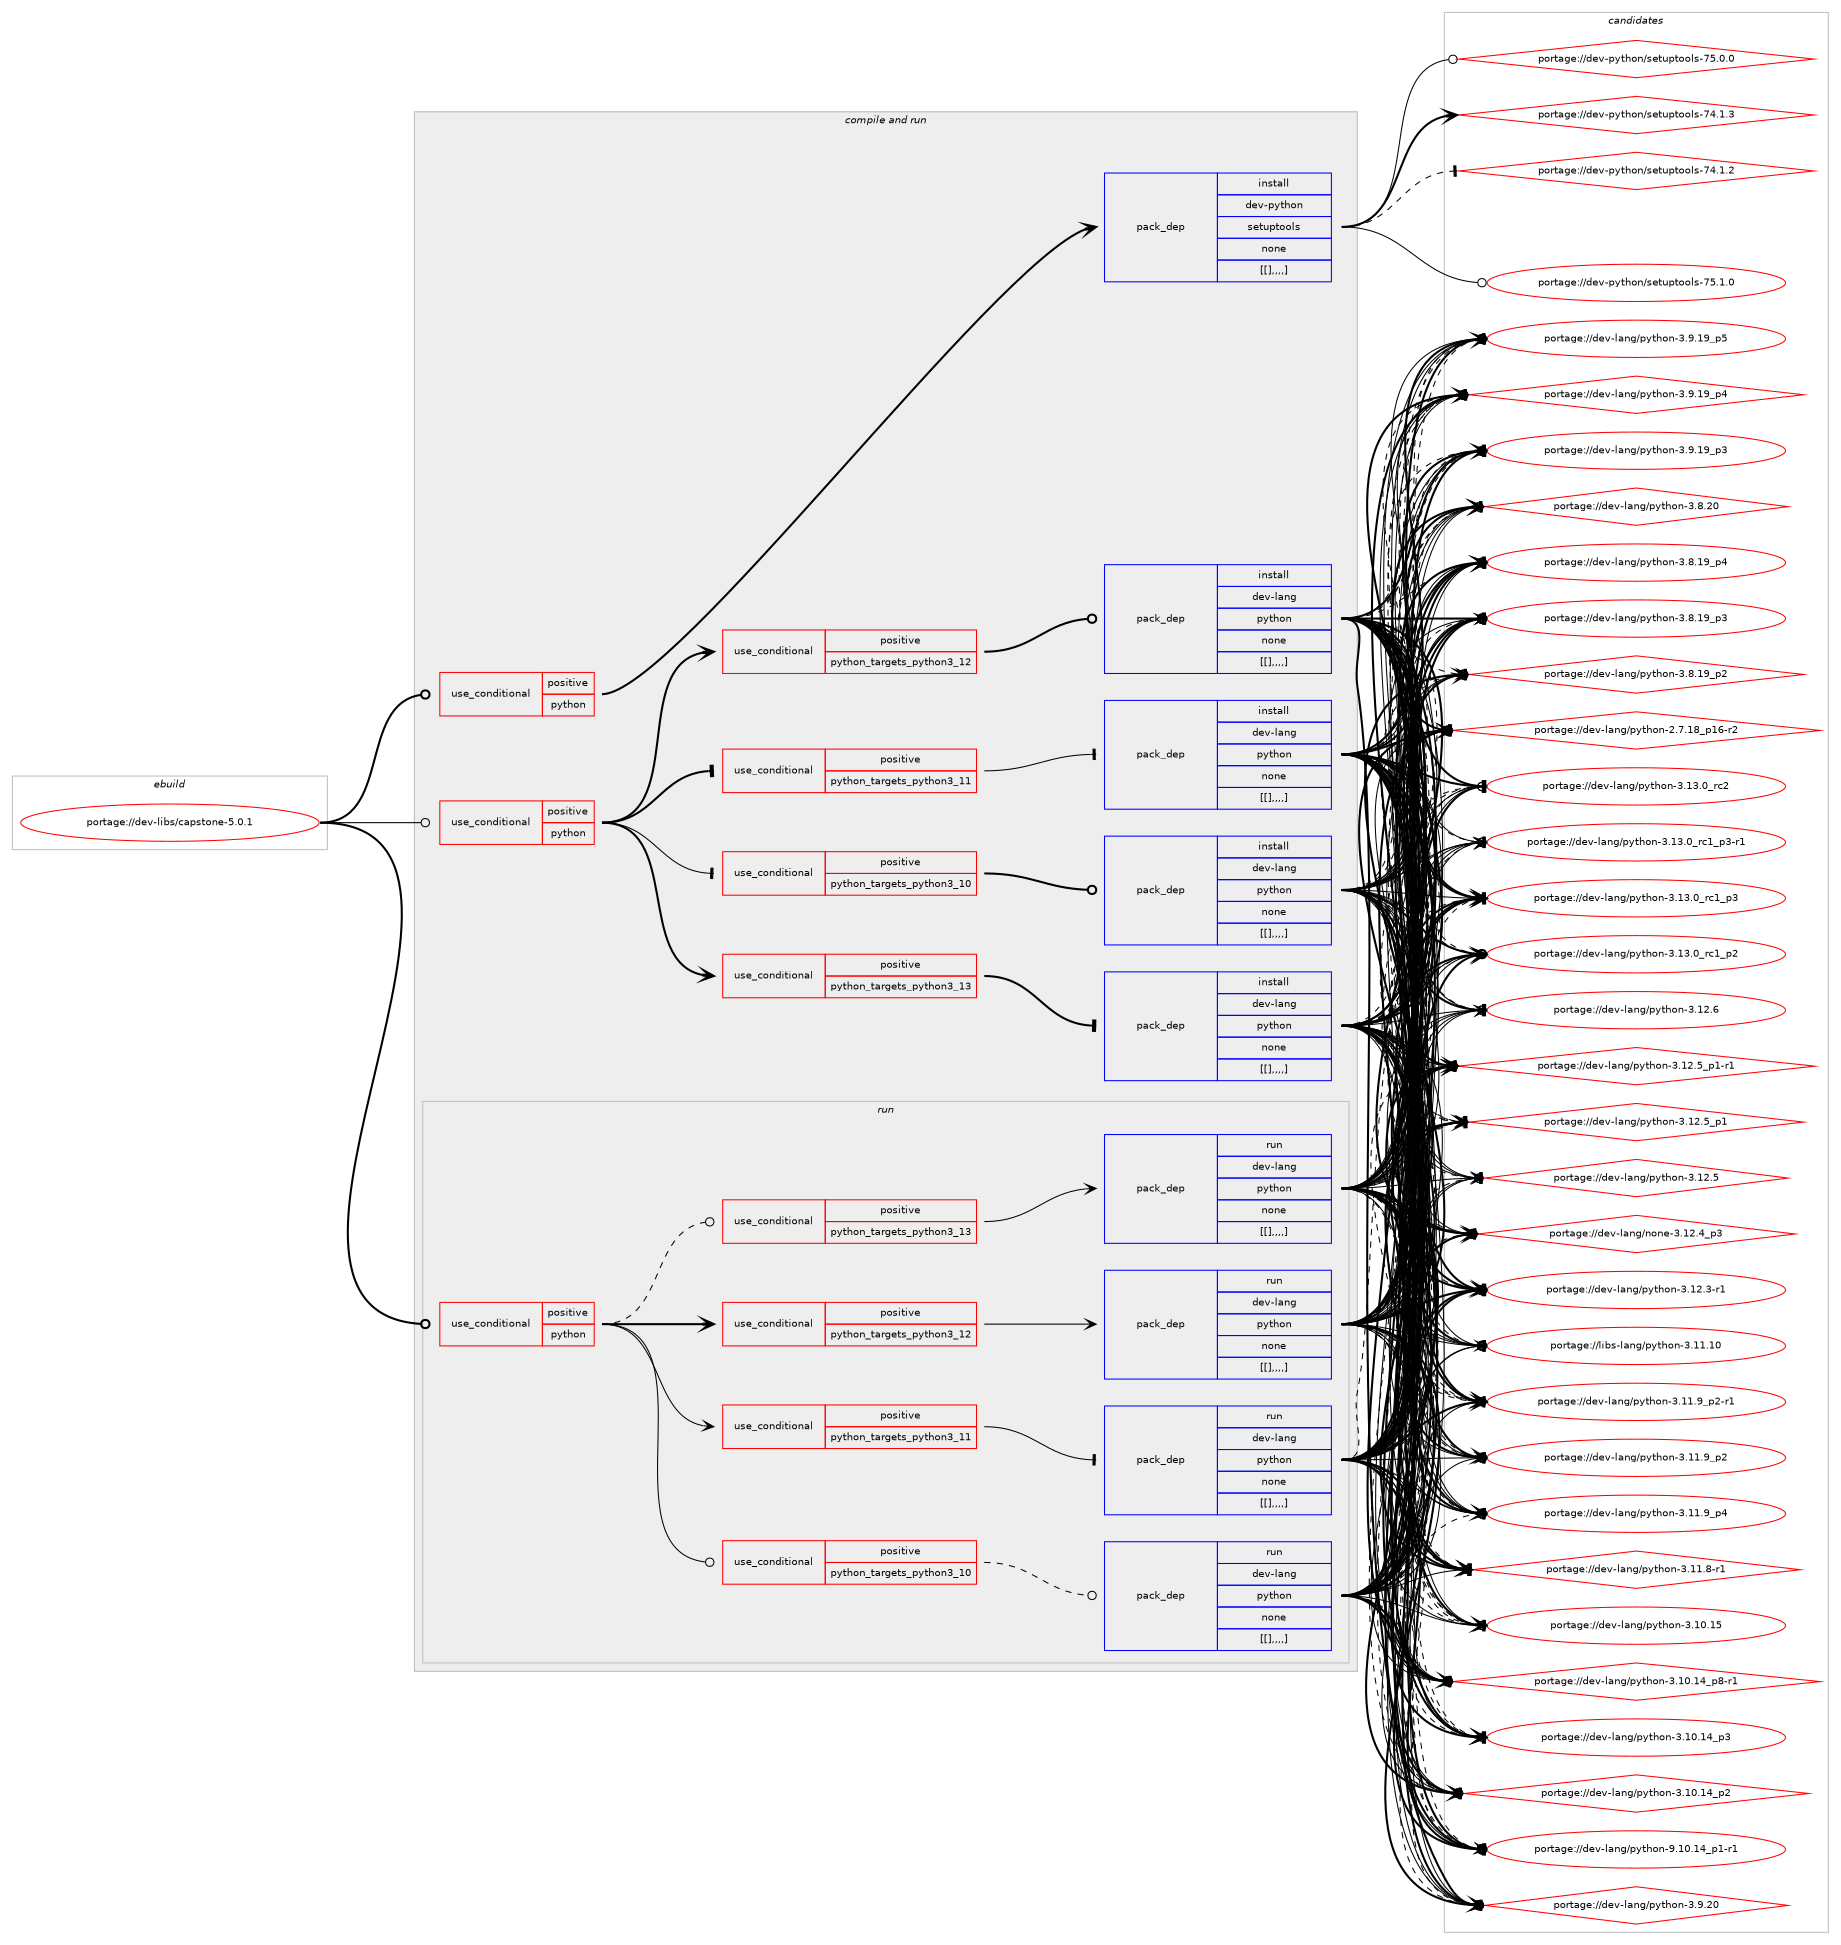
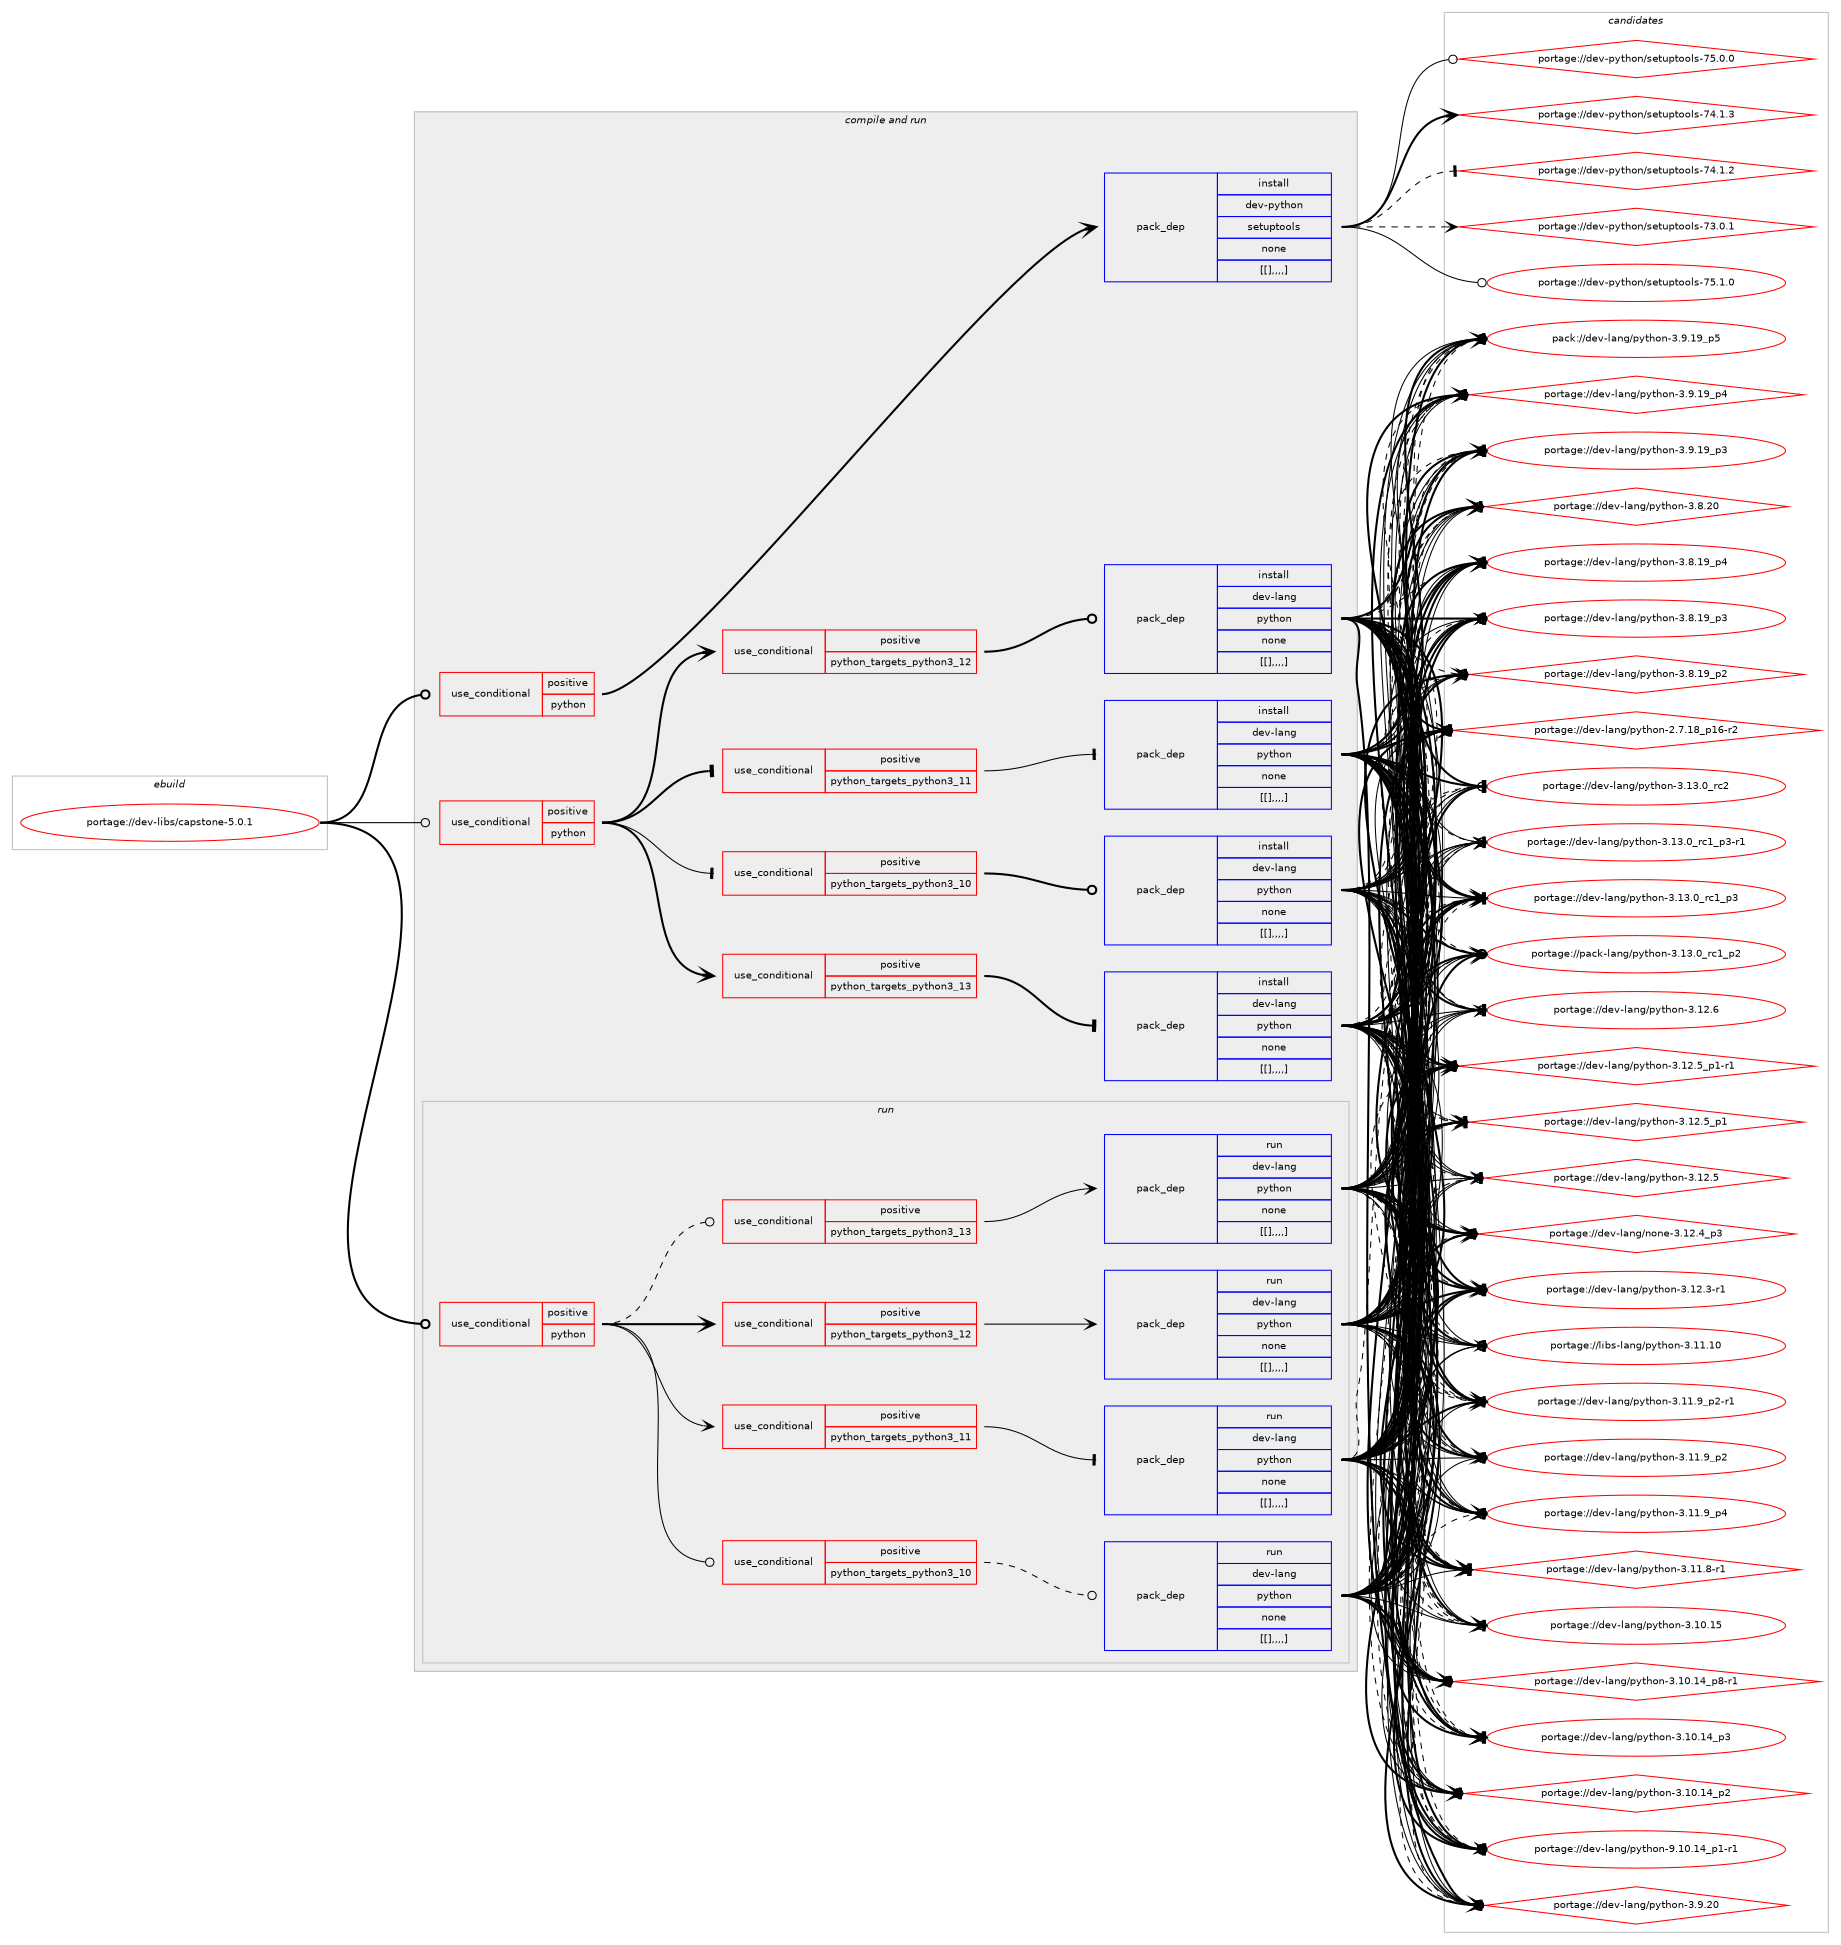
node "portage://dev-python/setuptools-73.0.1": added
node "portage://dev-lang/python-3.9.19_p5": label "portage://dev-lang/python-3.9.19_p5" -> "pack://dev-lang/python-3.9.19_p5"
node "portage://dev-lang/python-3.13.0_rc1_p2": label "portage://dev-lang/python-3.13.0_rc1_p2" -> "portage://pack-lang/python-3.13.0_rc1_p2"
